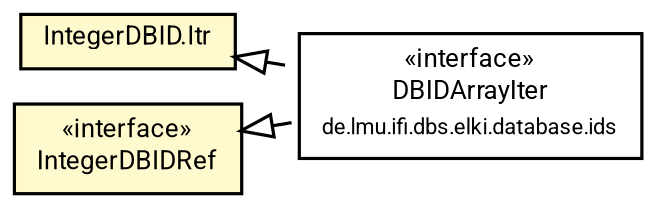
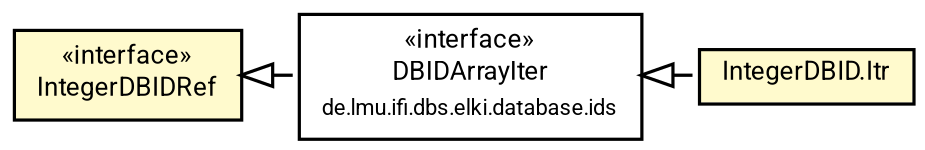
edge "DBIDArrayIter" -> "IntegerDBID.Itr": reversed
